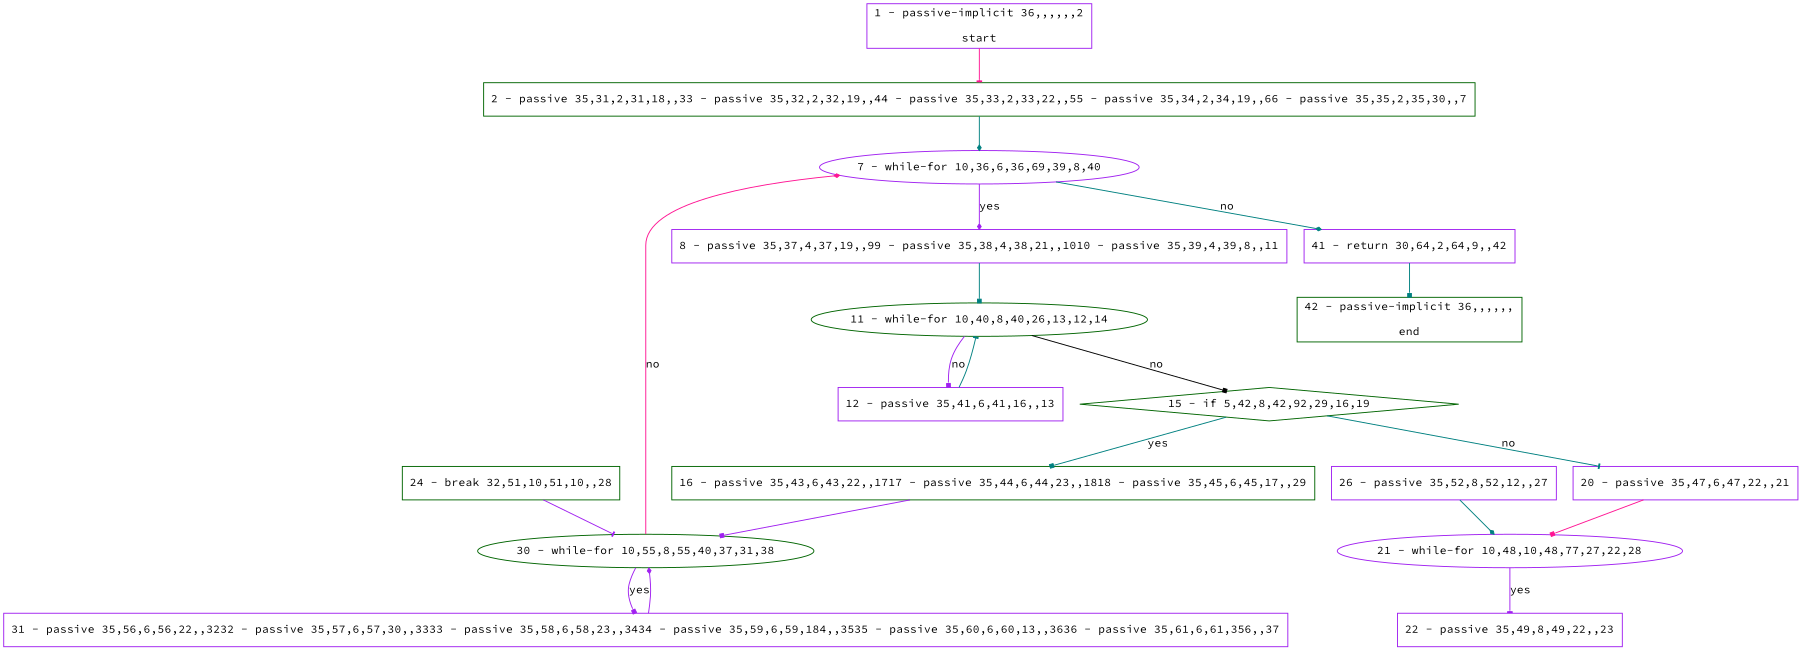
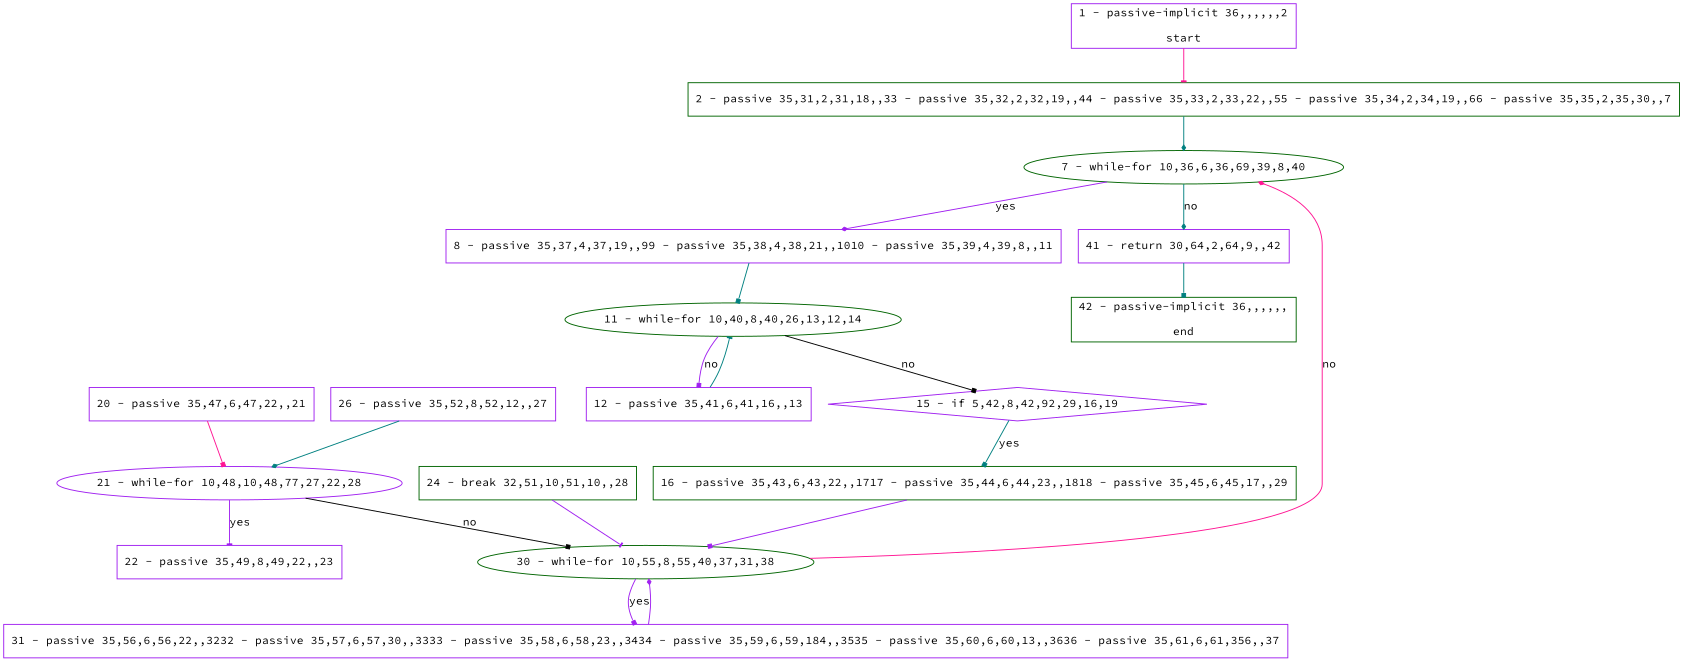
node "7 - while-for 10,36,6,36,69,39,8,40": color purple -> darkgreen
node "15 - if 5,42,8,42,92,29,16,19": color darkgreen -> purple
edge "15 - if 5,42,8,42,92,29,16,19" -> "20 - passive 35,47,6,47,22,,21": removed, label "no"
edge "21 - while-for 10,48,10,48,77,27,22,28" -> "30 - while-for 10,55,8,55,40,37,31,38": added, label "no"
